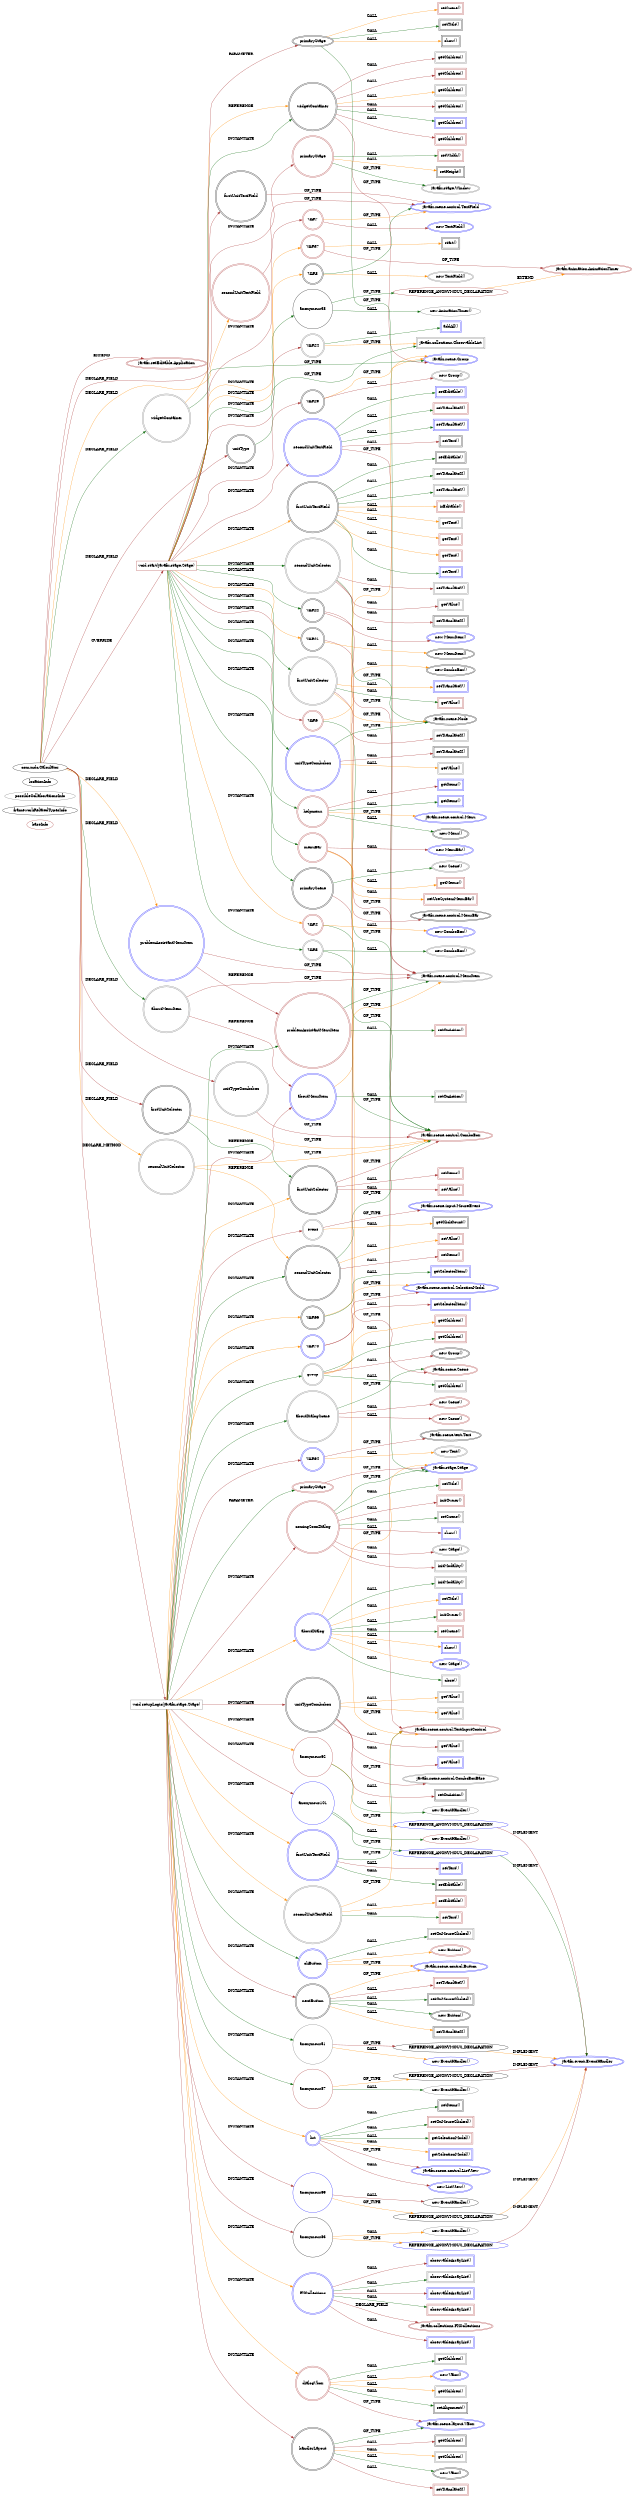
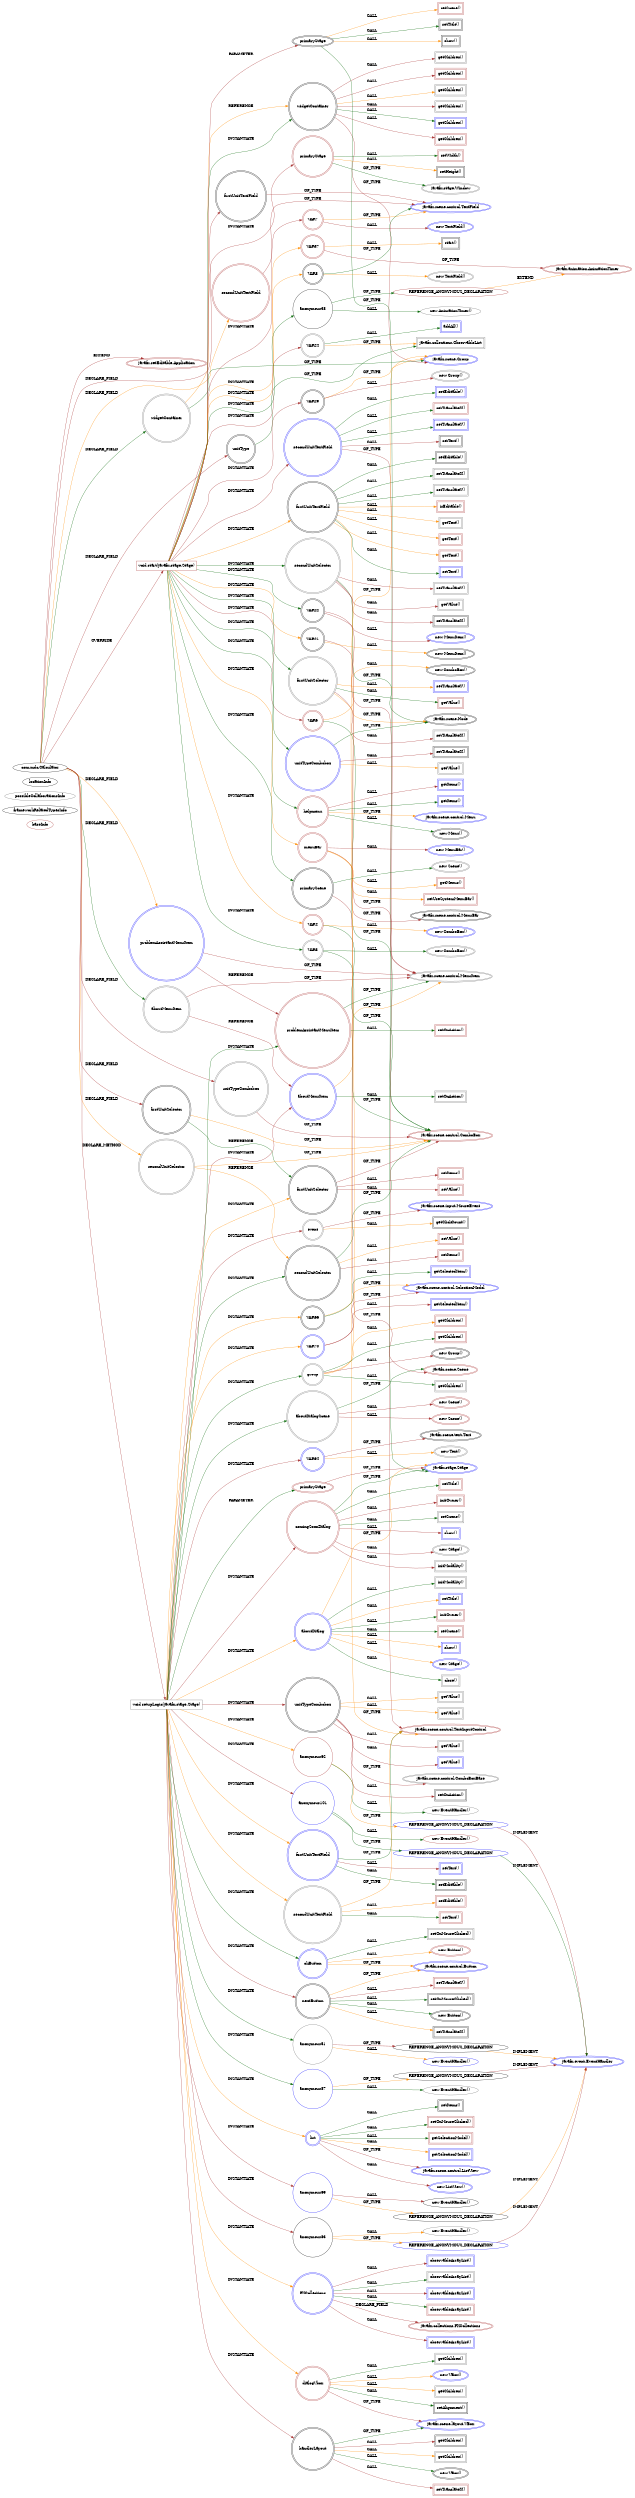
edge "void start(javafx.stage.Stage)" -> "menuBar": color darkgreen -> darkorange
node "anonymous87": color brown -> blue
